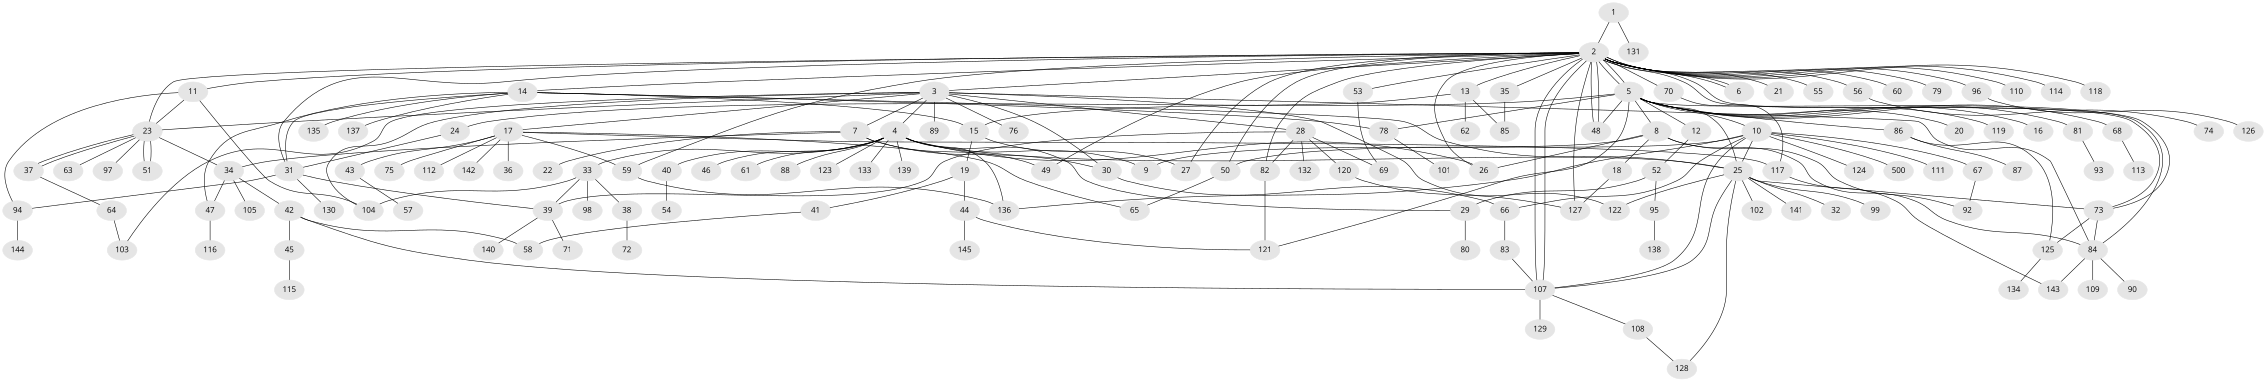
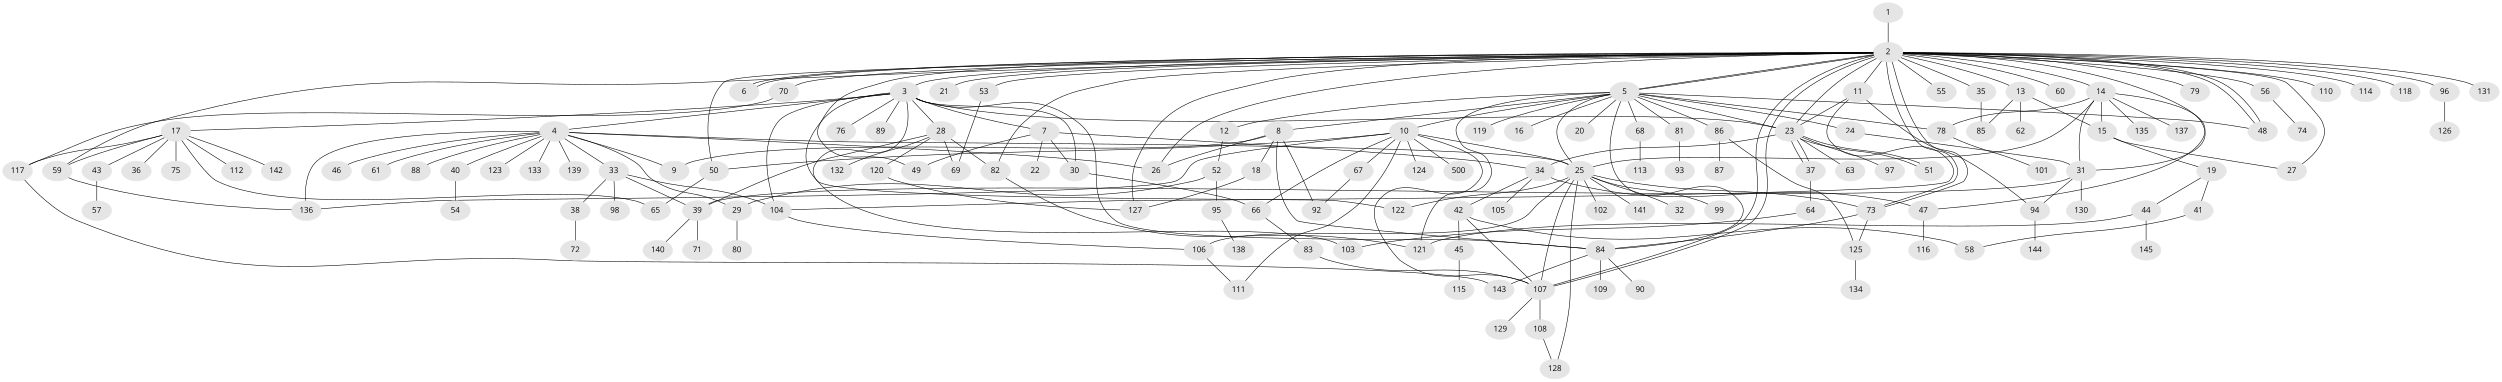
edge "1" -- "131": now "2" -- "131"
edge "5" -- "23": added
node "106": added
